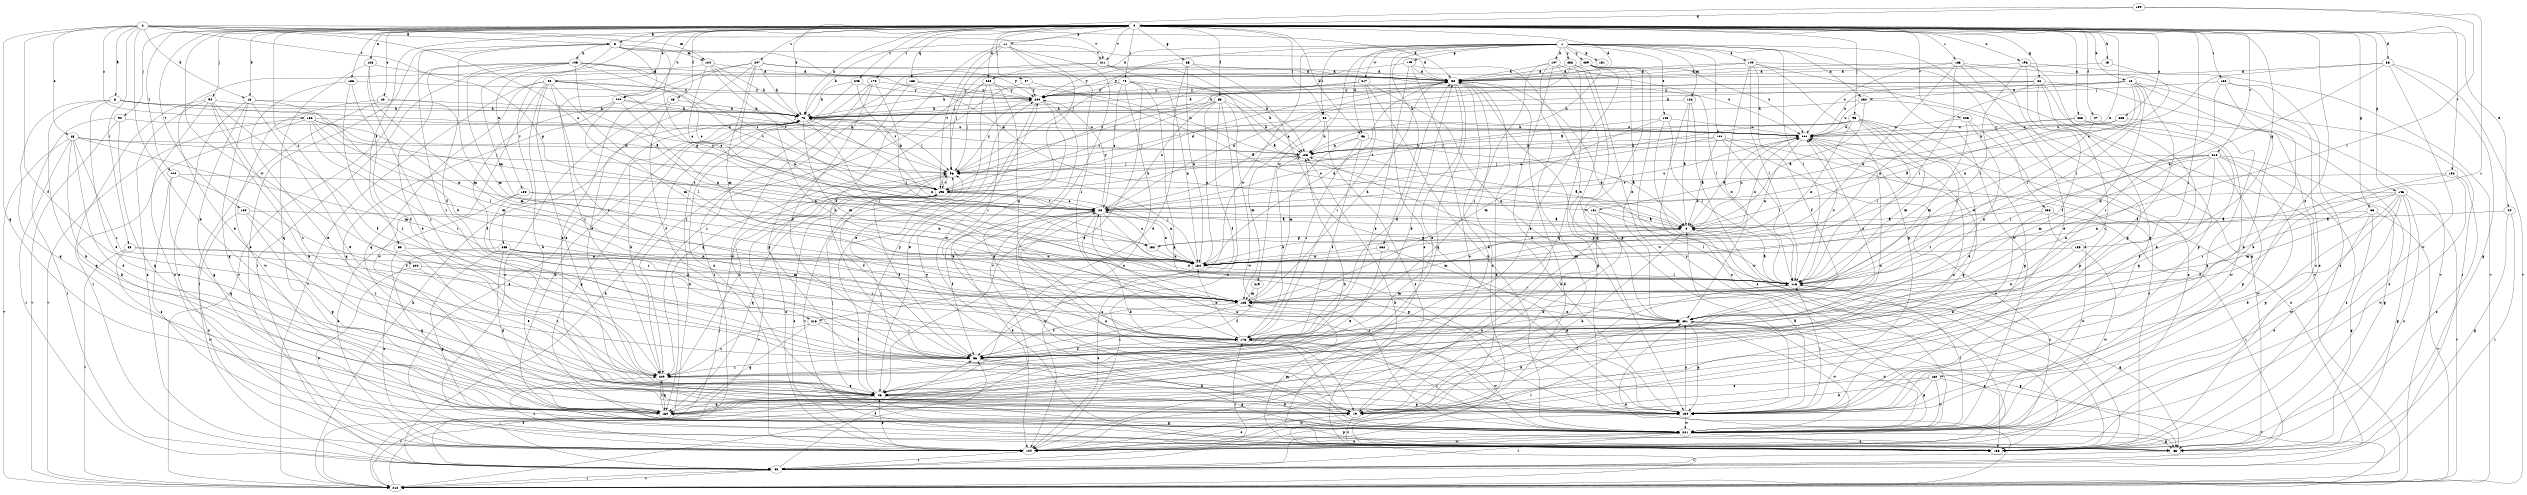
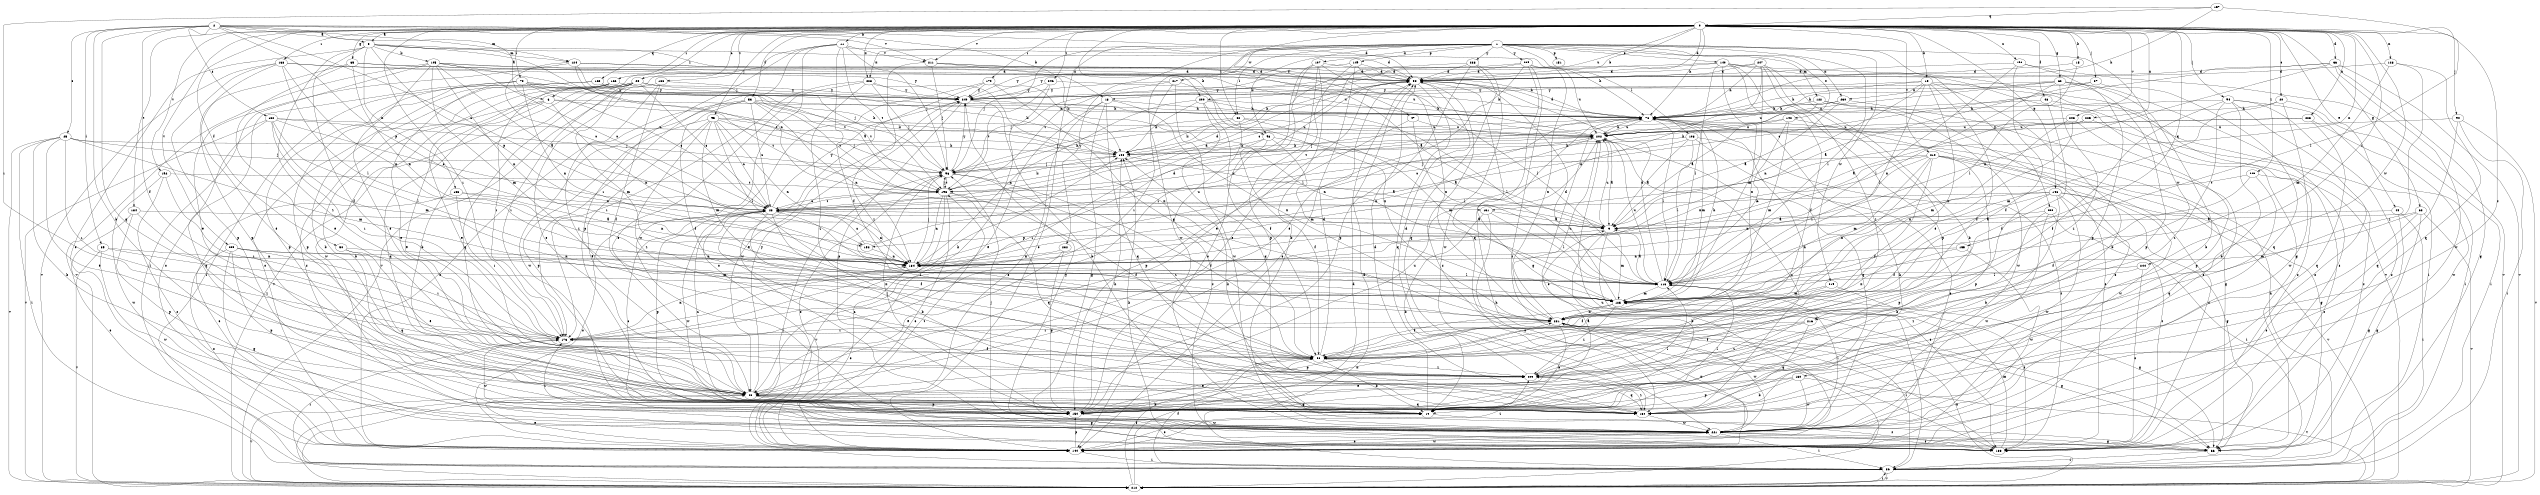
node "159": label "159" -> "157"
edge "0" -> "247": now "0" -> "6"
edge "170" -> "56": label "f" -> "g"
edge "11" -> "154": added, label "p"
edge "231" -> "183": now "219" -> "183"
